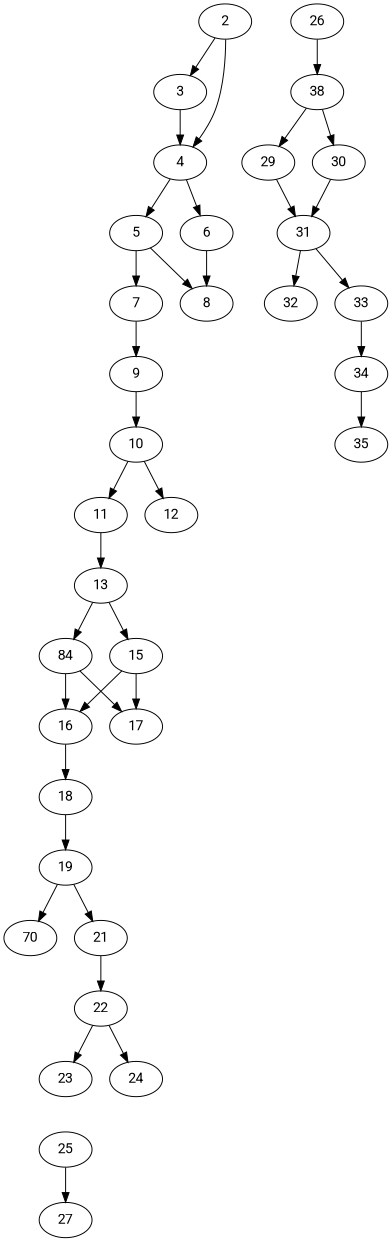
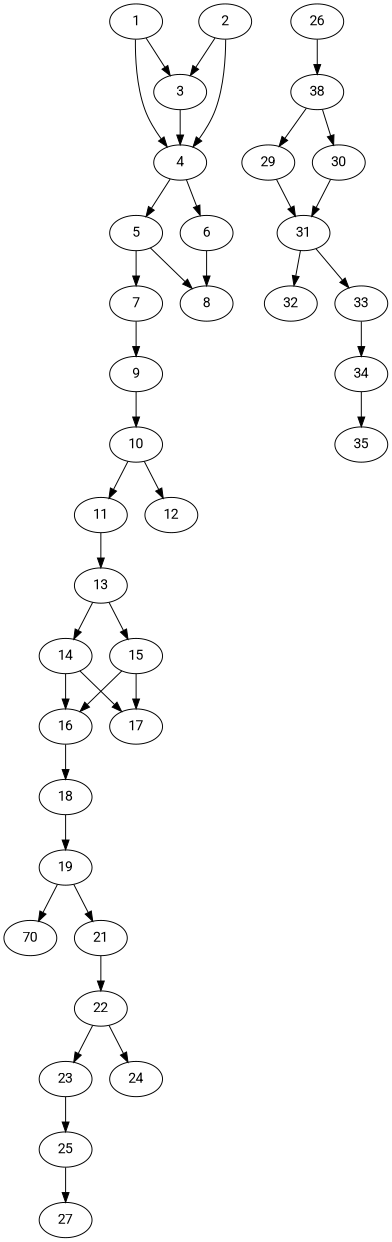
node "1": added
node "84": label "84" -> "14"
edge "23" -> "25": added
